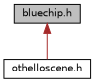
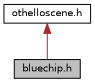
edge "othelloscene.h" -> "bluechip.h": reversed
